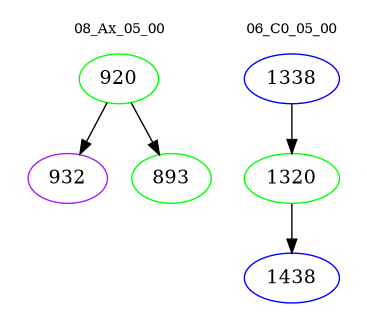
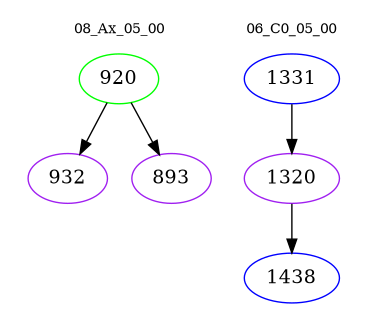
node "1338": label "1338" -> "1331"
node "893": color green -> purple
node "1320": color green -> purple
